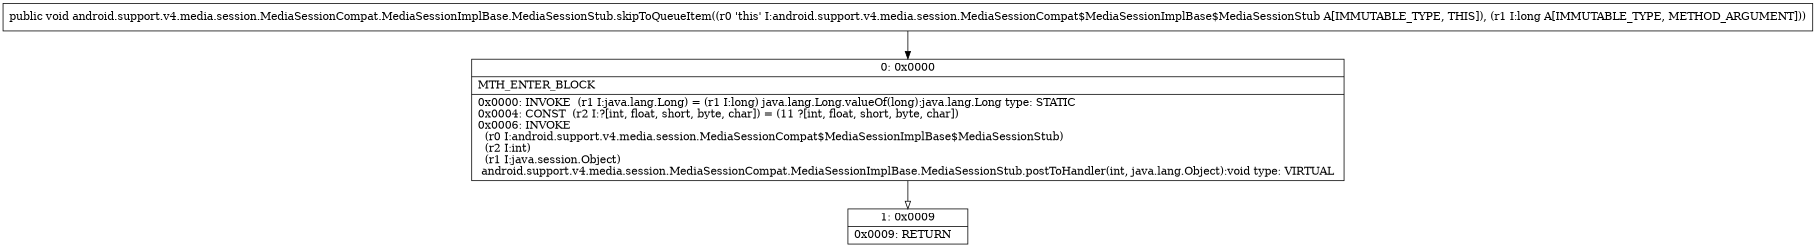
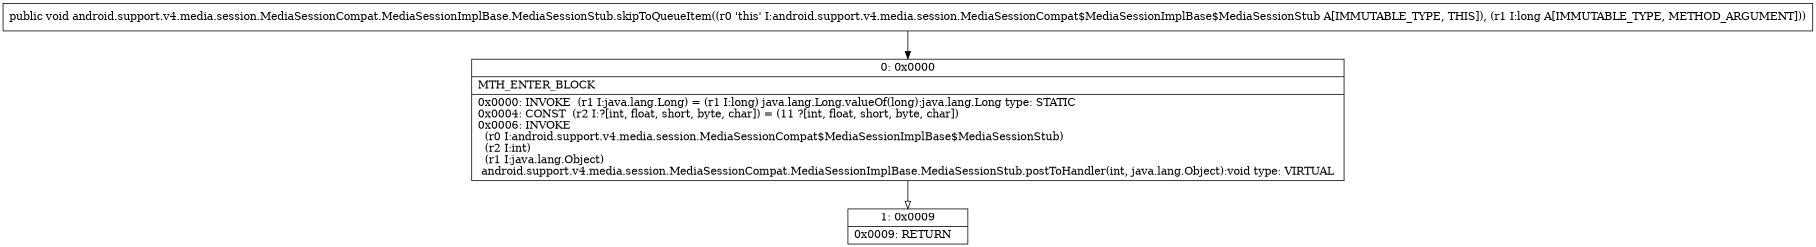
node "0: 0x0000": text "(r1 I:java.session.Object)" -> "(r1 I:java.lang.Object)"
